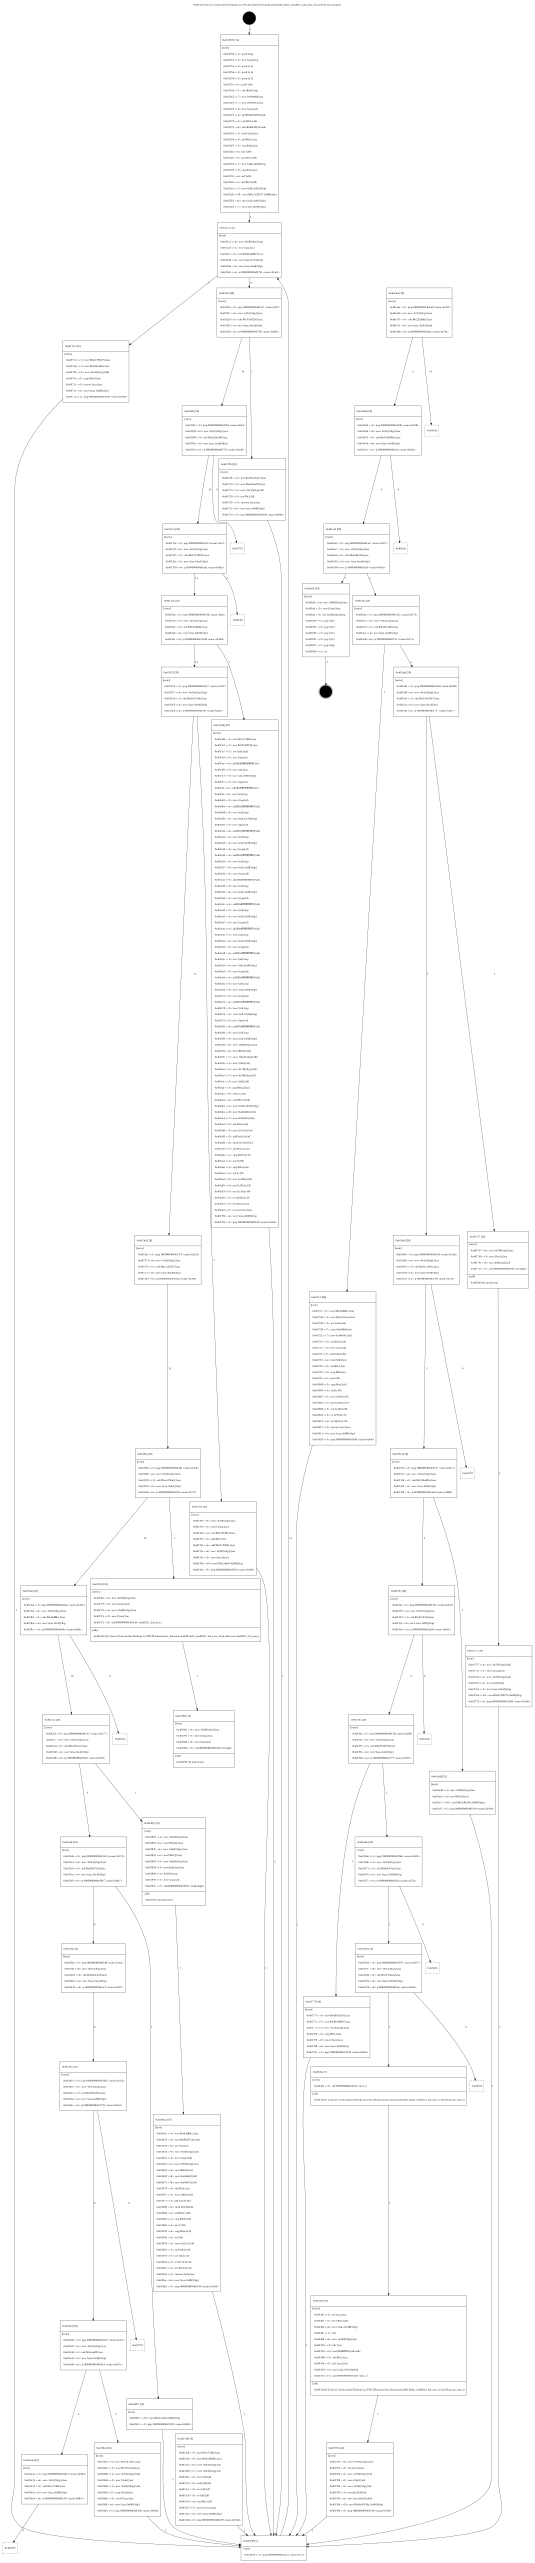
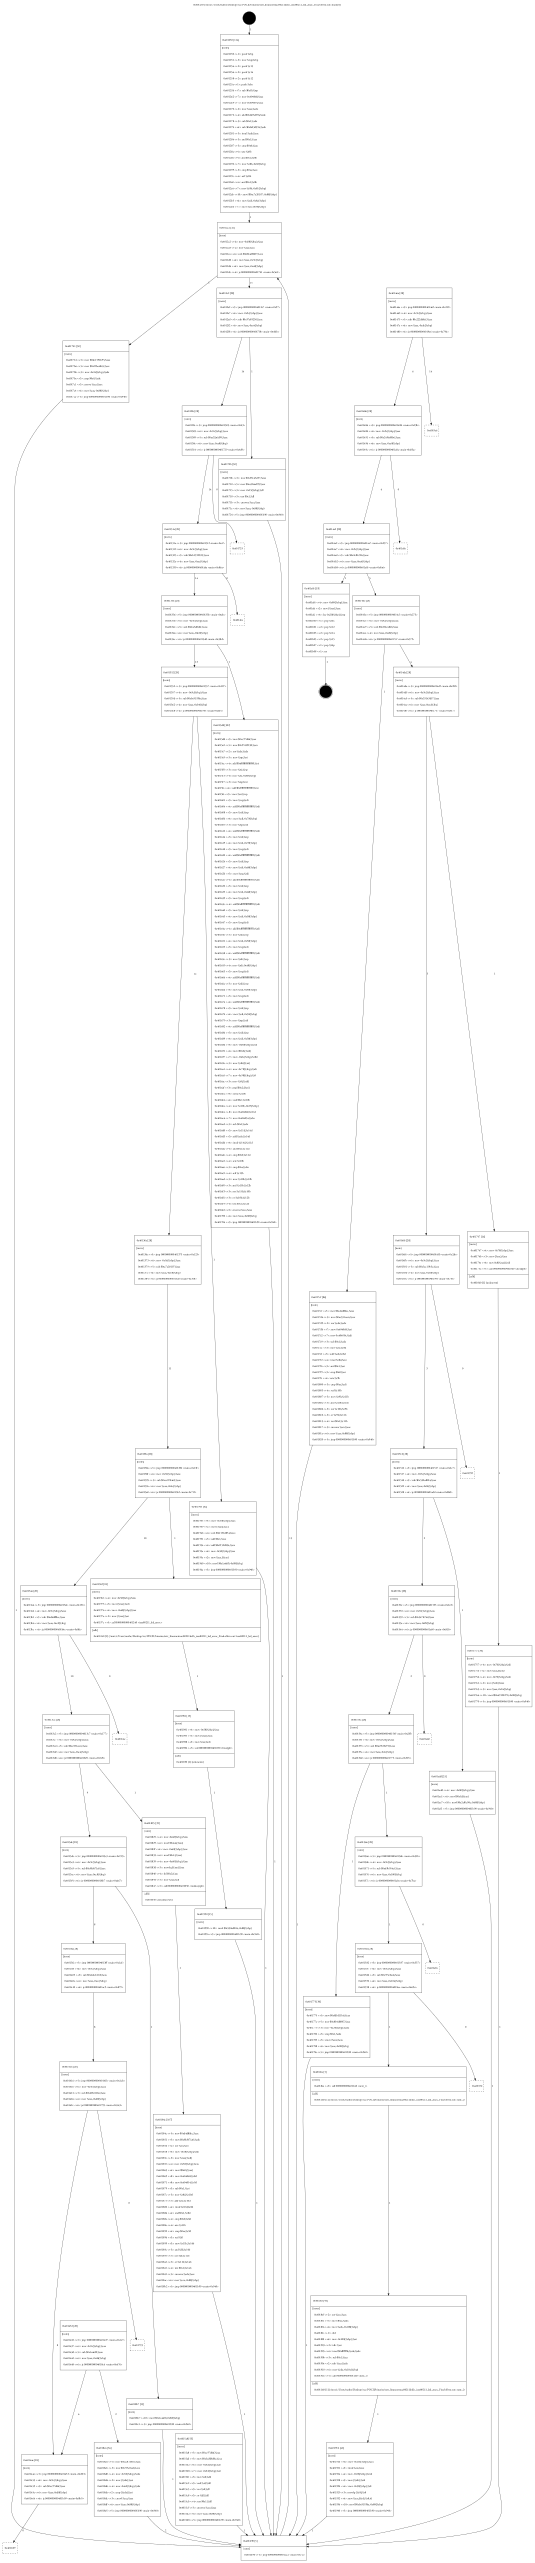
node "0x401990 [15]": added
edge "0x401416 [28]" -> "0x401432 [28]": now "0x401416 [28]" -> "0x40144e [28]"
